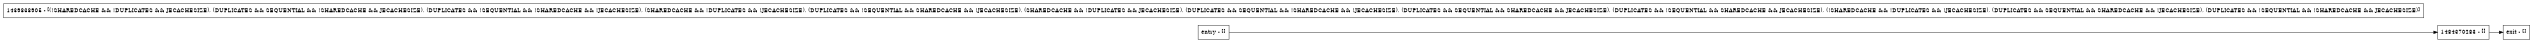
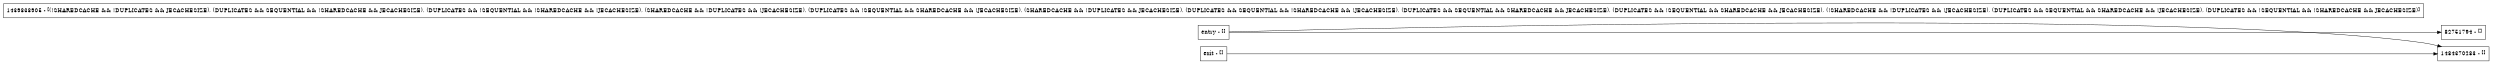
node "82751794 - []": added
edge "1484370283 - []" -> "exit - []": reversed
